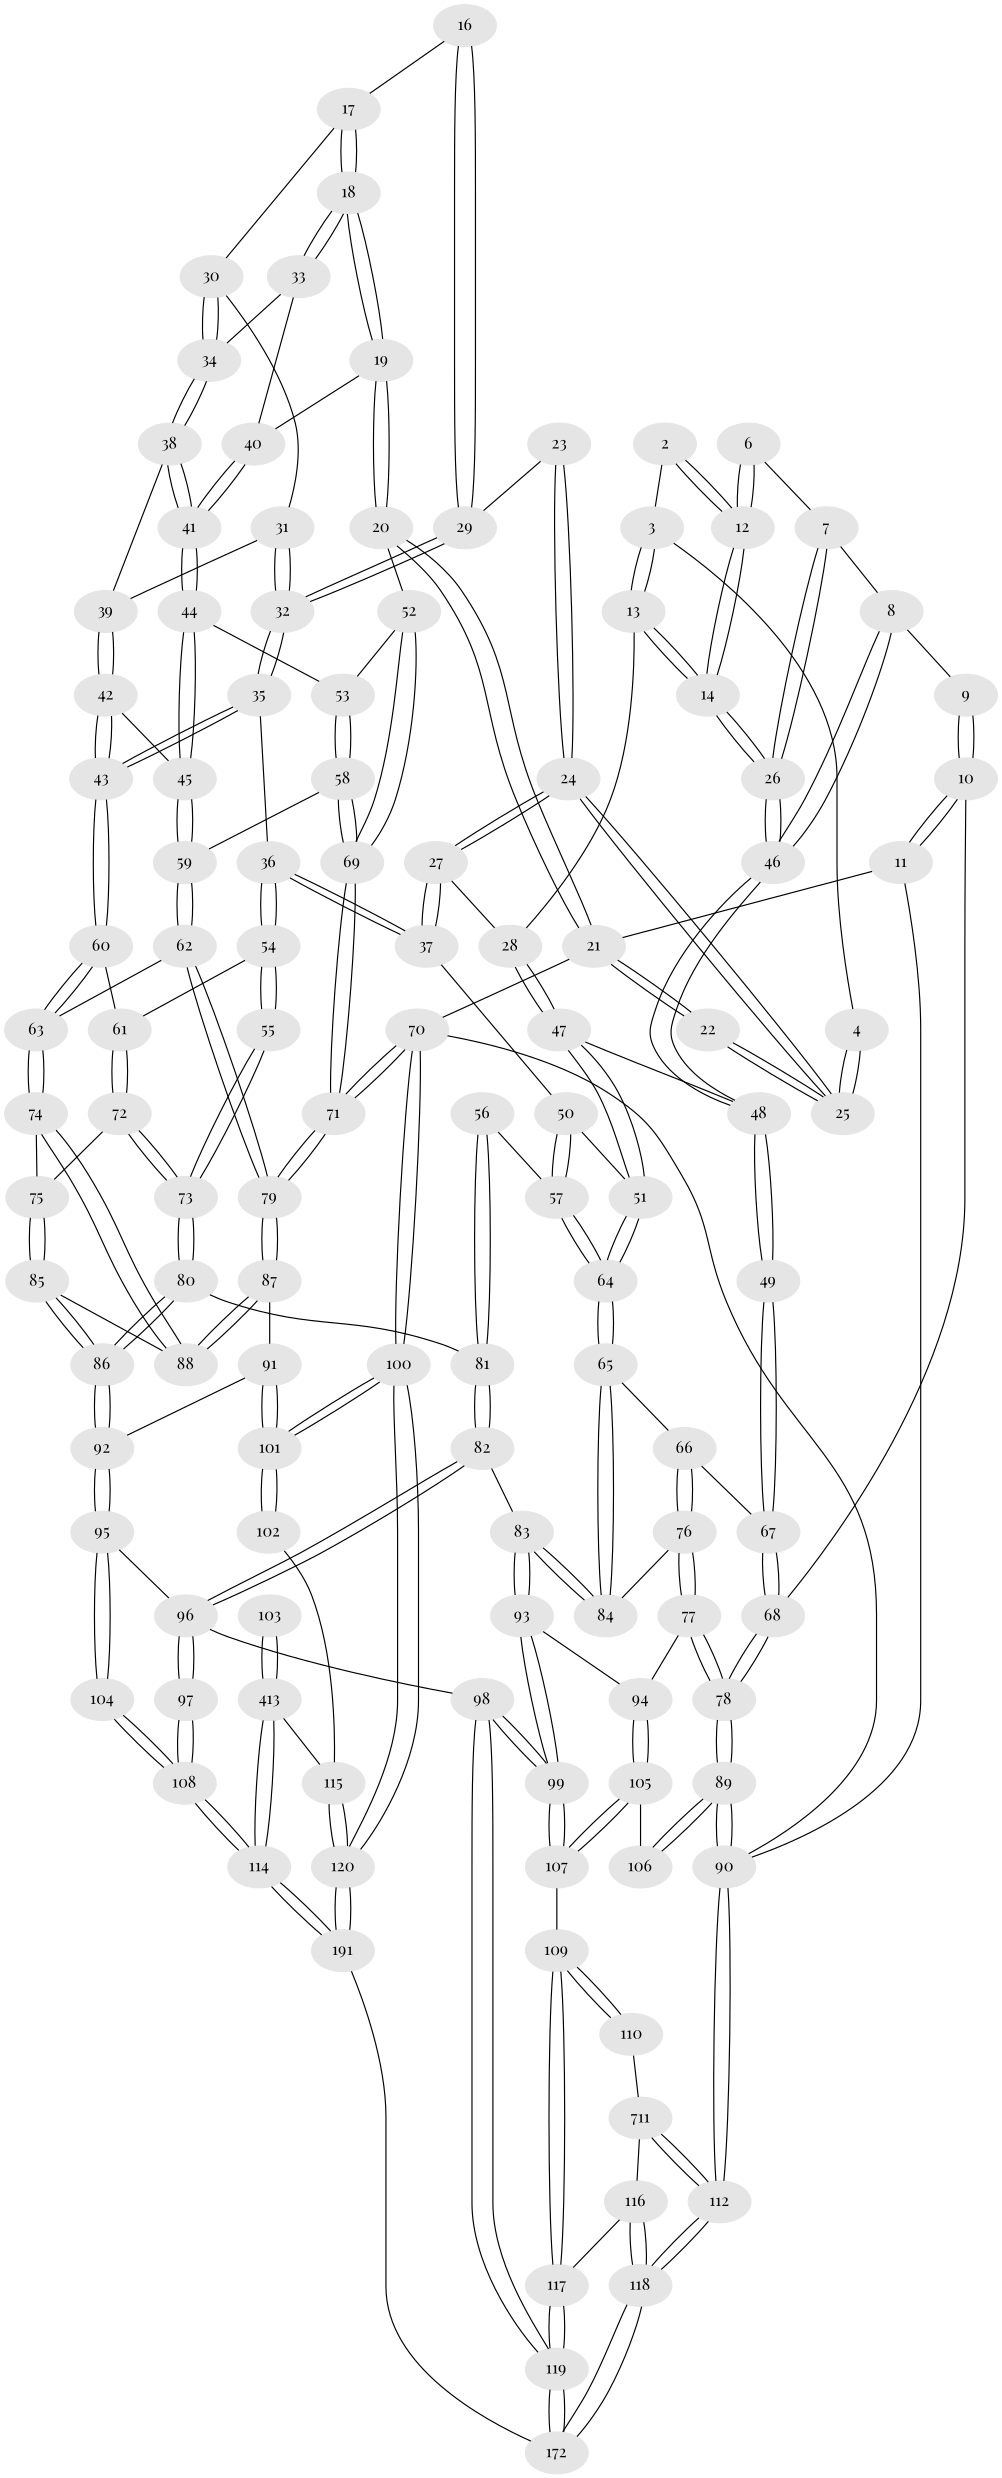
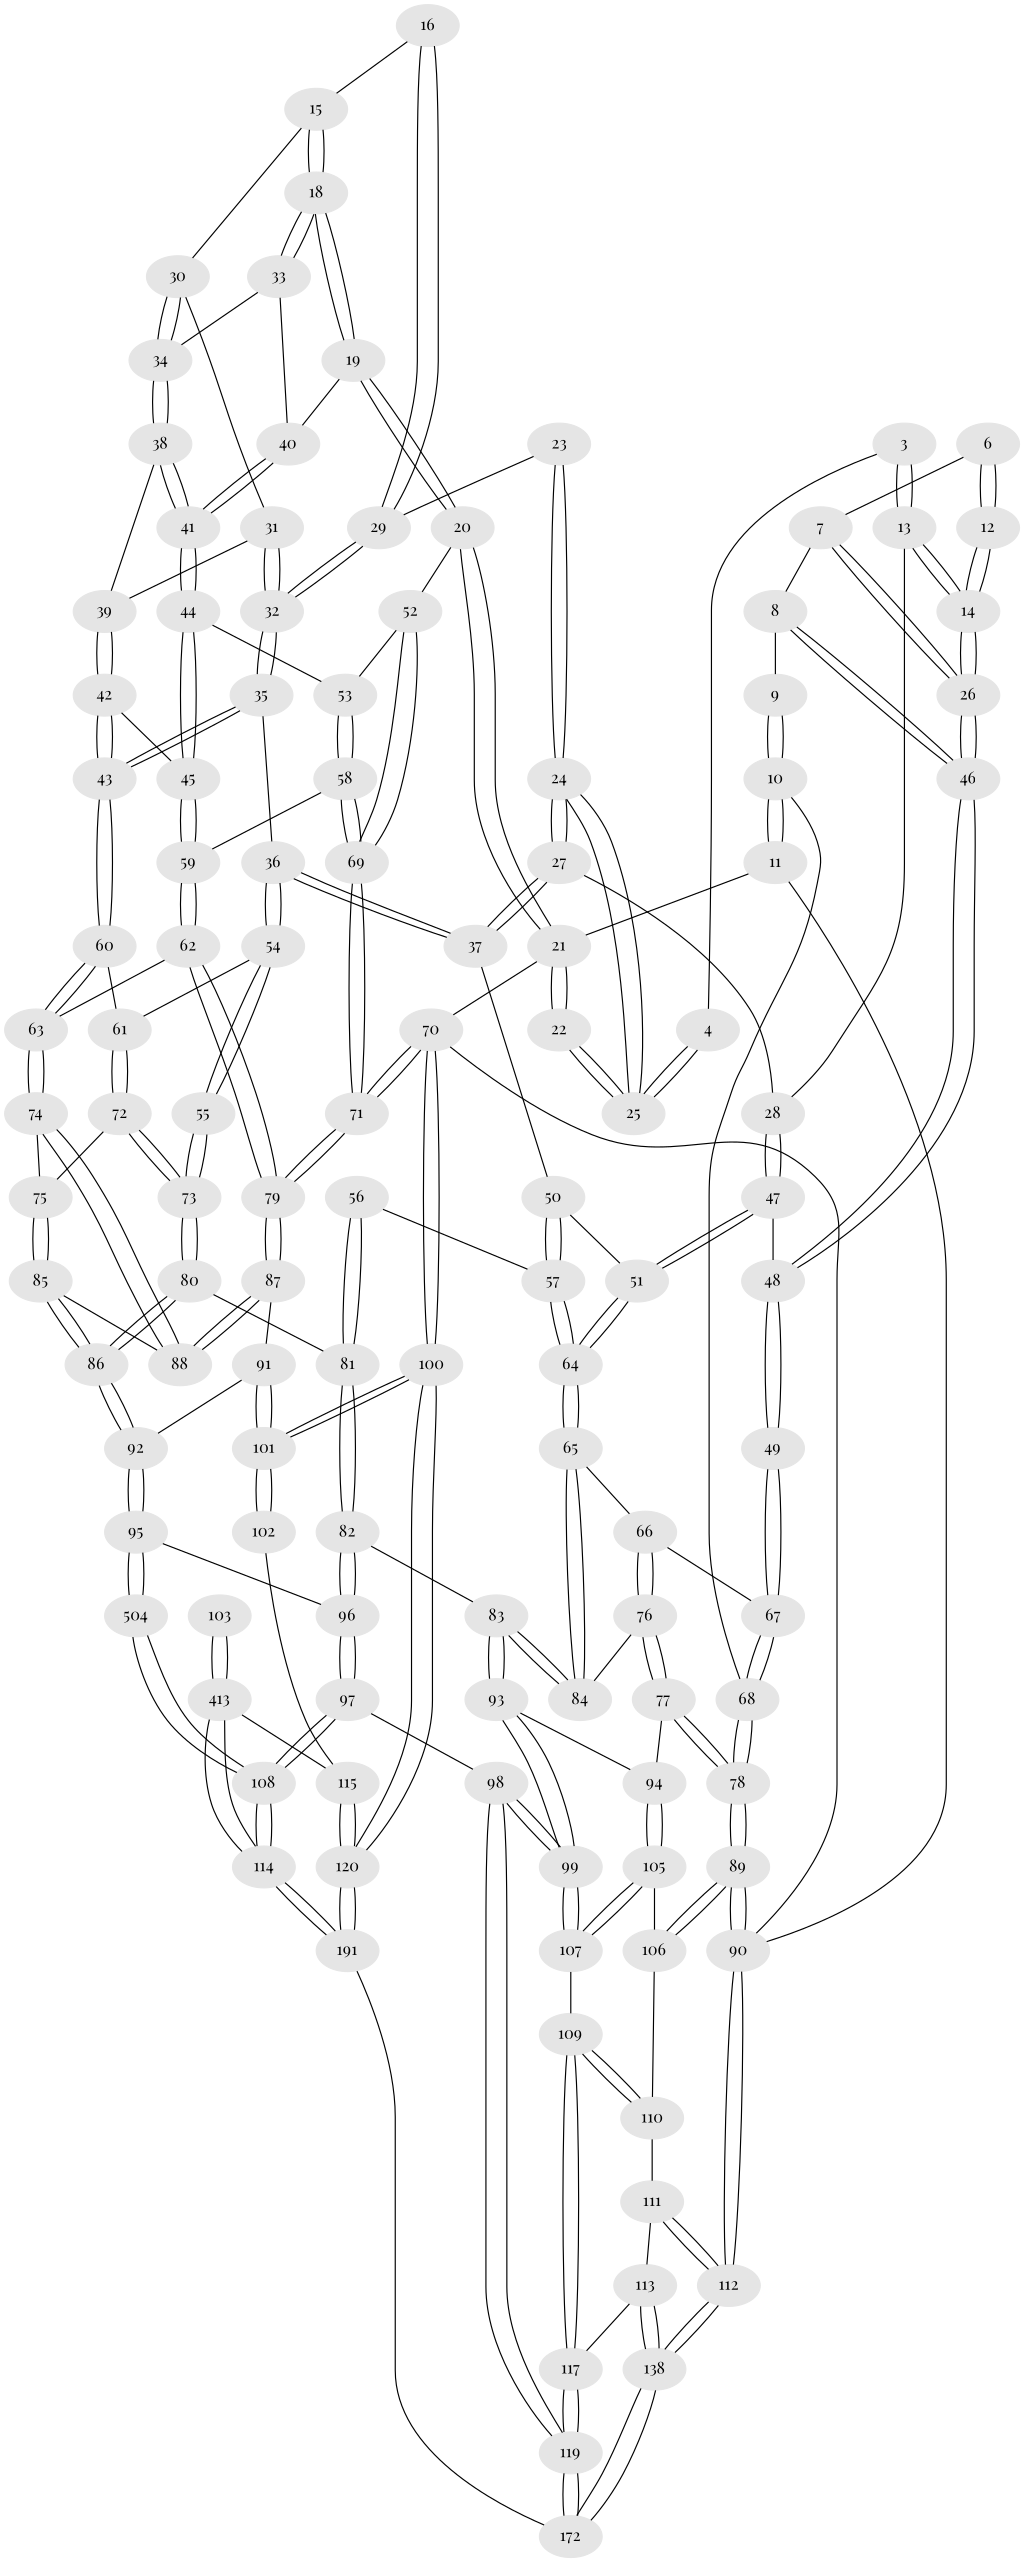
node "17": label "17" -> "15"
node "2": removed
edge "96" -- "98": now "97" -- "98"
node "104": label "104" -> "504"
edge "106" -- "110": added
node "711": label "711" -> "111"
node "116": label "116" -> "113"
node "118": label "118" -> "138"
